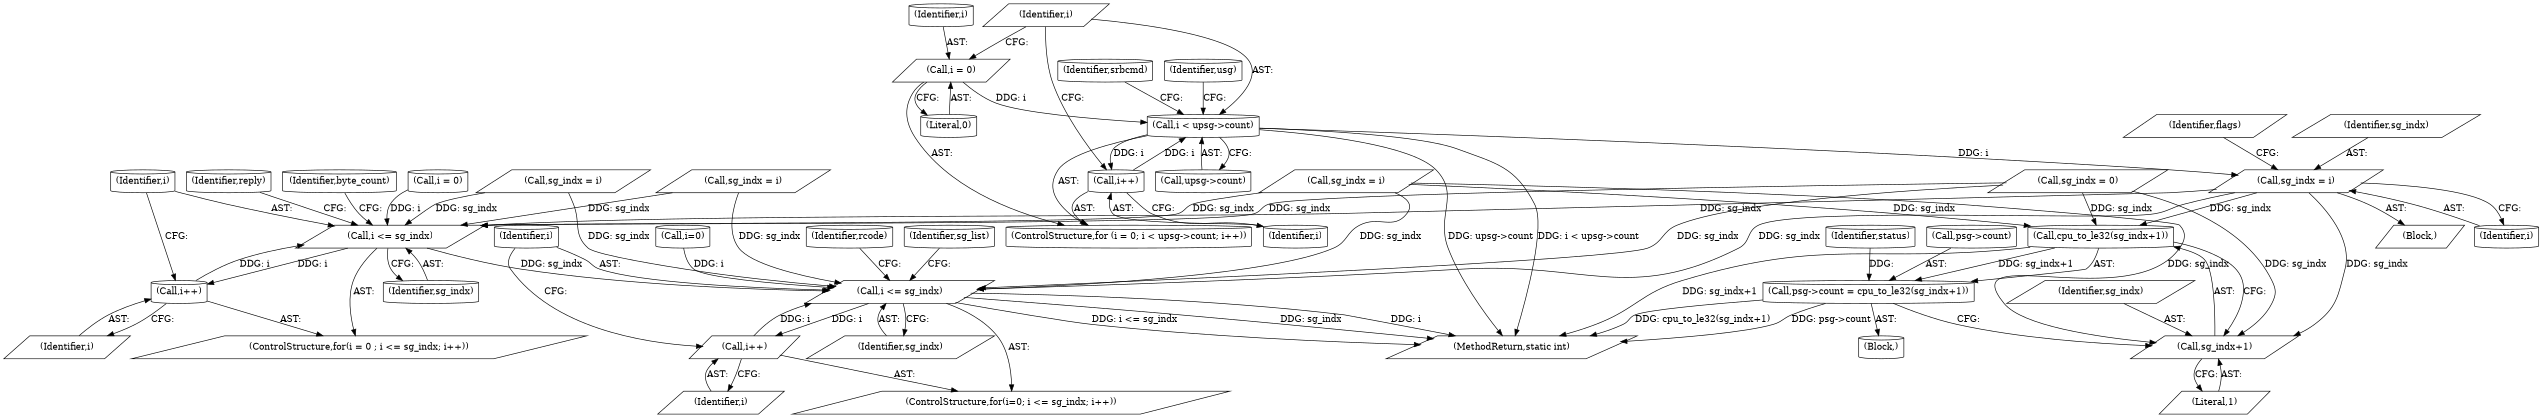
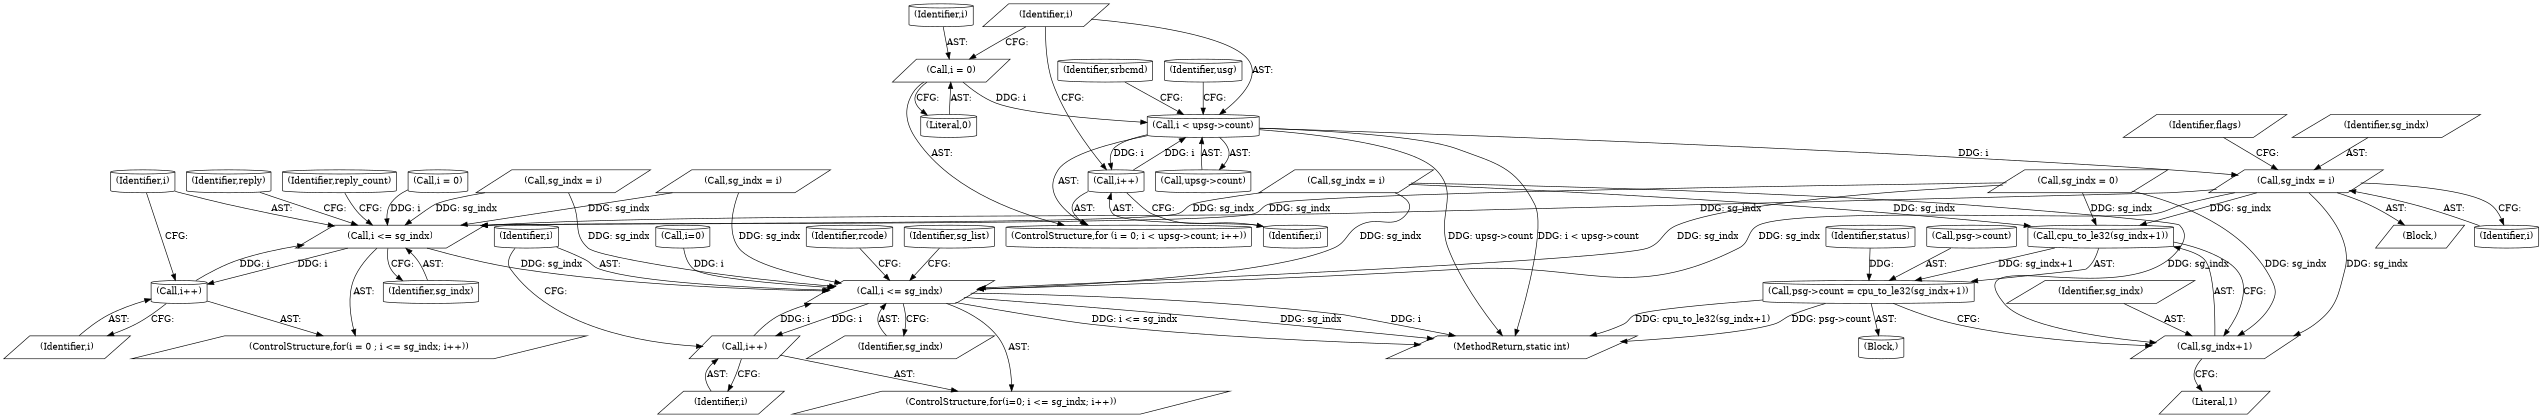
edge "(Call,i < upsg->count)" -> "(Call,upsg->count)": label "CFG: " -> "AST: "
node "(Identifier,byte_count)": label "(Identifier,byte_count)" -> "(Identifier,reply_count)"
edge "(Call,cpu_to_le32(sg_indx+1))" -> "(MethodReturn,static int)": removed, label "DDG: sg_indx+1"
edge "(Literal,1)" -> "(Call,sg_indx+1)": removed, label "AST:"
